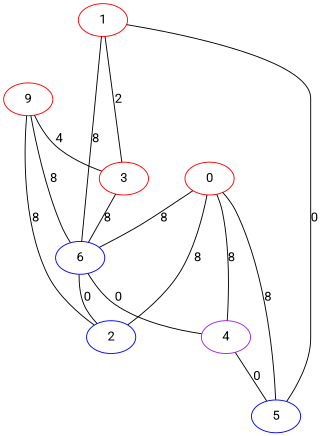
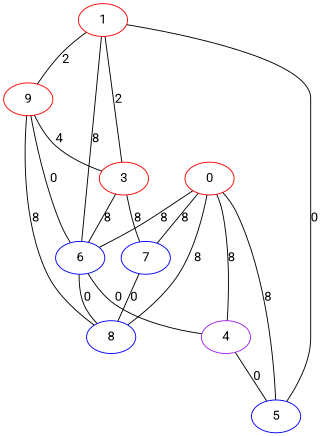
edge "1" -- "9": added, label "2"
edge "9" -- "6": label "8" -> "0"
node "7": added
node "2": label "2" -> "8"
